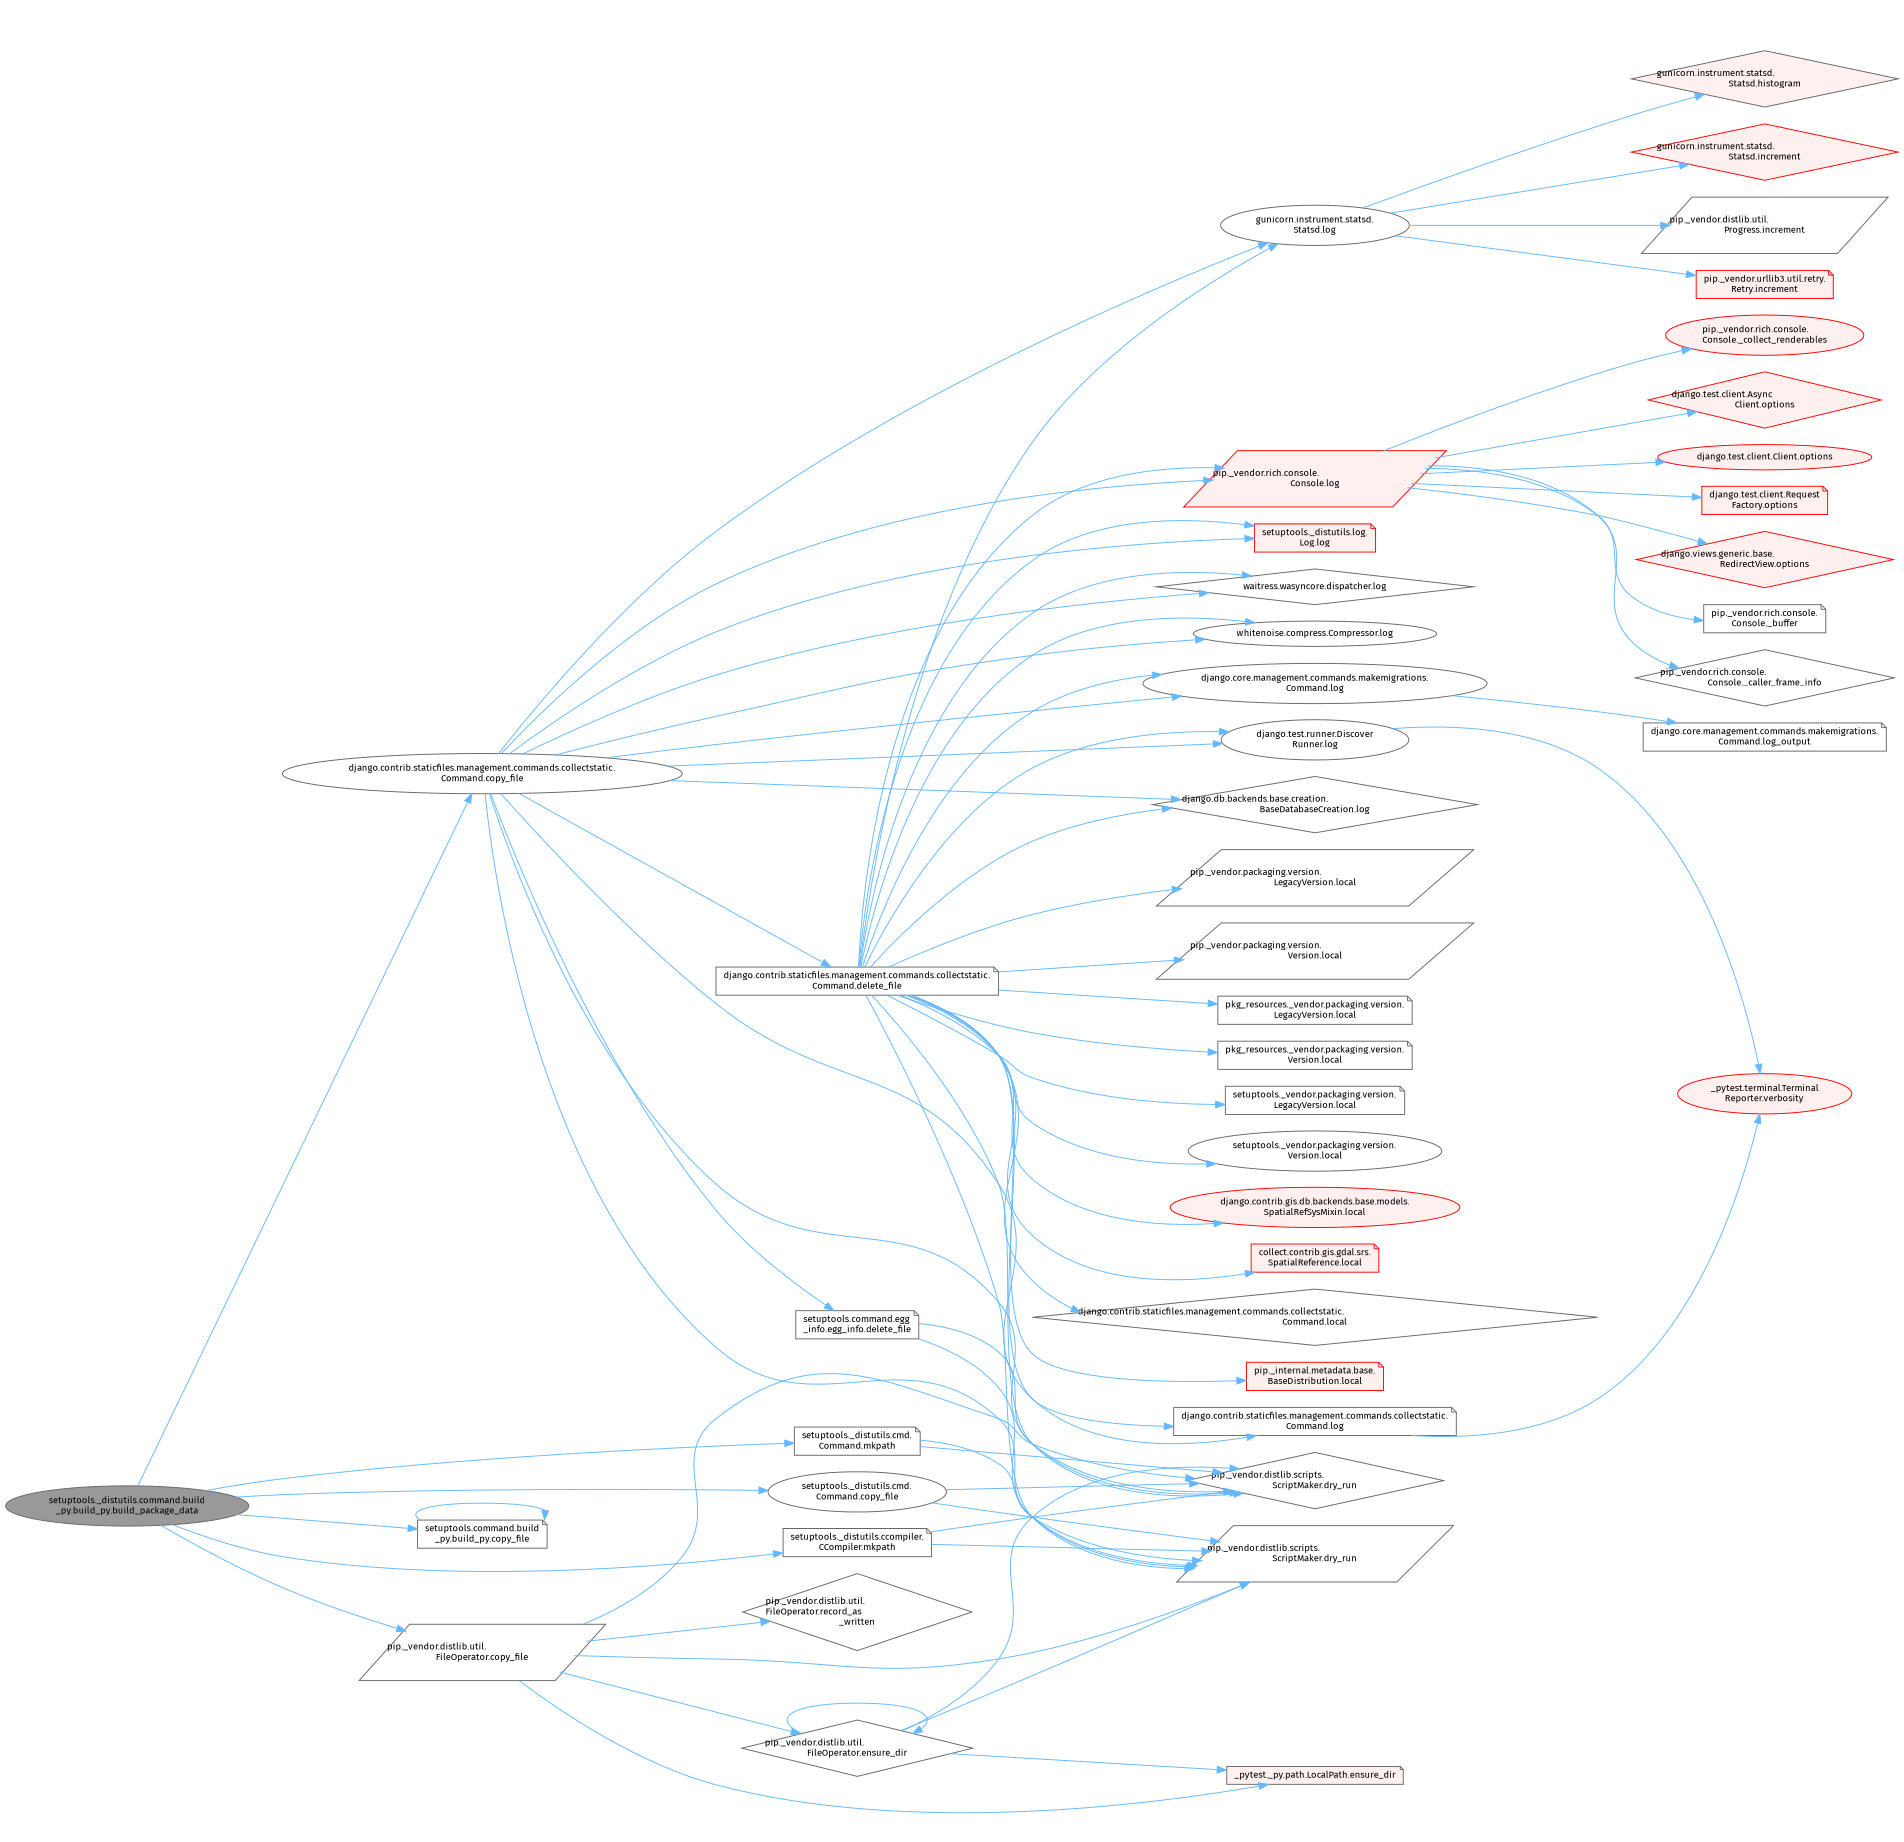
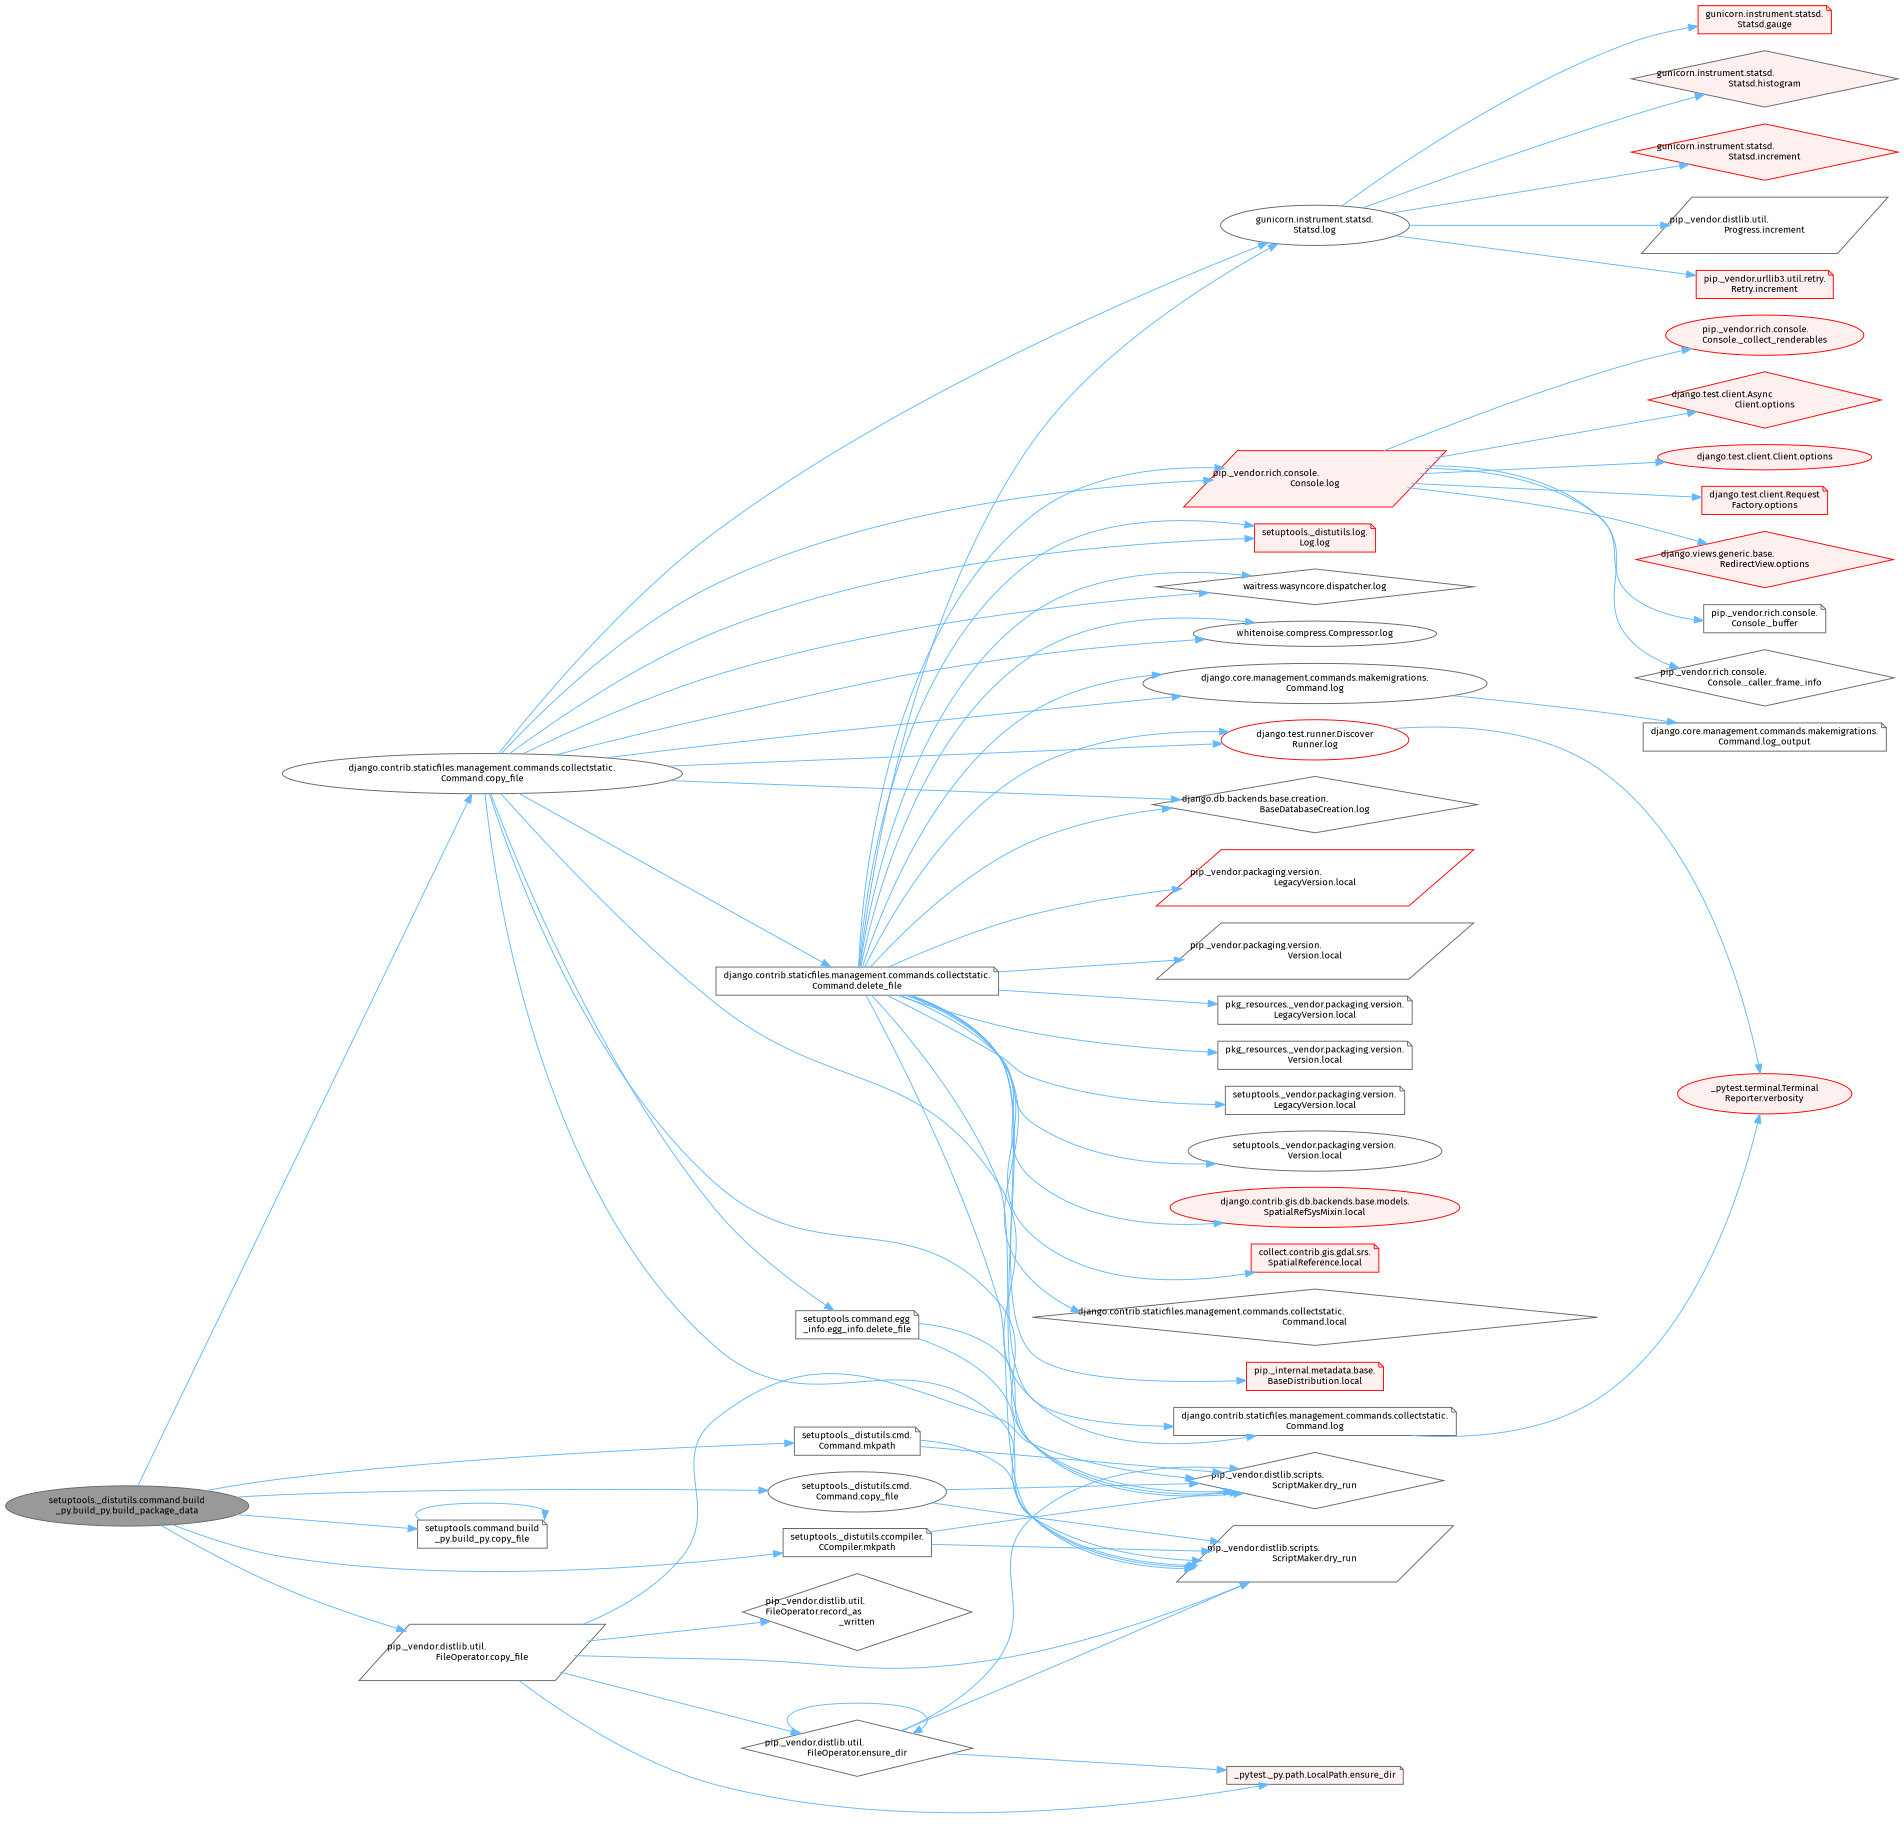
node "gunicorn.instrument.statsd. Statsd.gauge": added
node "django.test.runner.Discover Runner.log": color grey40 -> red
node "pip._vendor.packaging.version. LegacyVersion.local": color grey40 -> red
